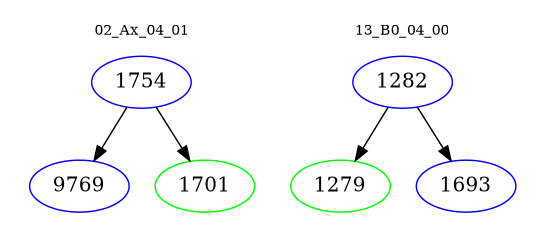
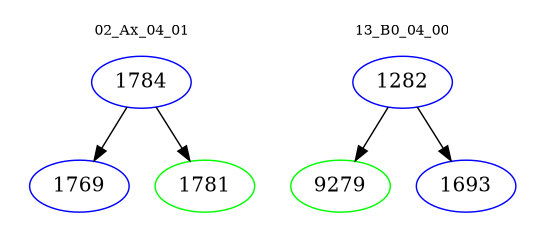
node "1754": label "1754" -> "1784"
node "9769": label "9769" -> "1769"
node "1701": label "1701" -> "1781"
node "1279": label "1279" -> "9279"
